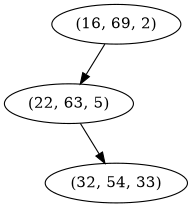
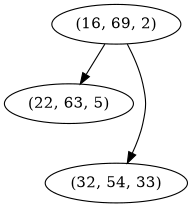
edge "(22, 63, 5)" -> "(32, 54, 33)": now "(16, 69, 2)" -> "(32, 54, 33)"
